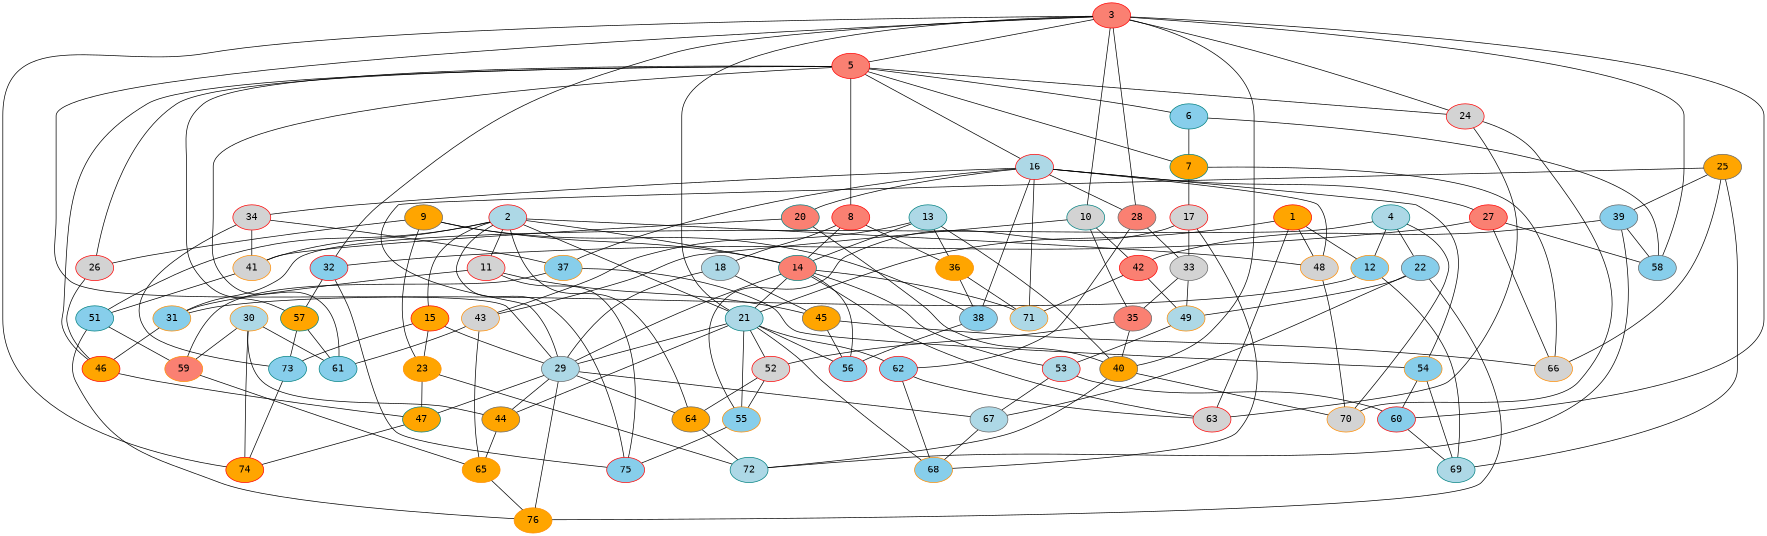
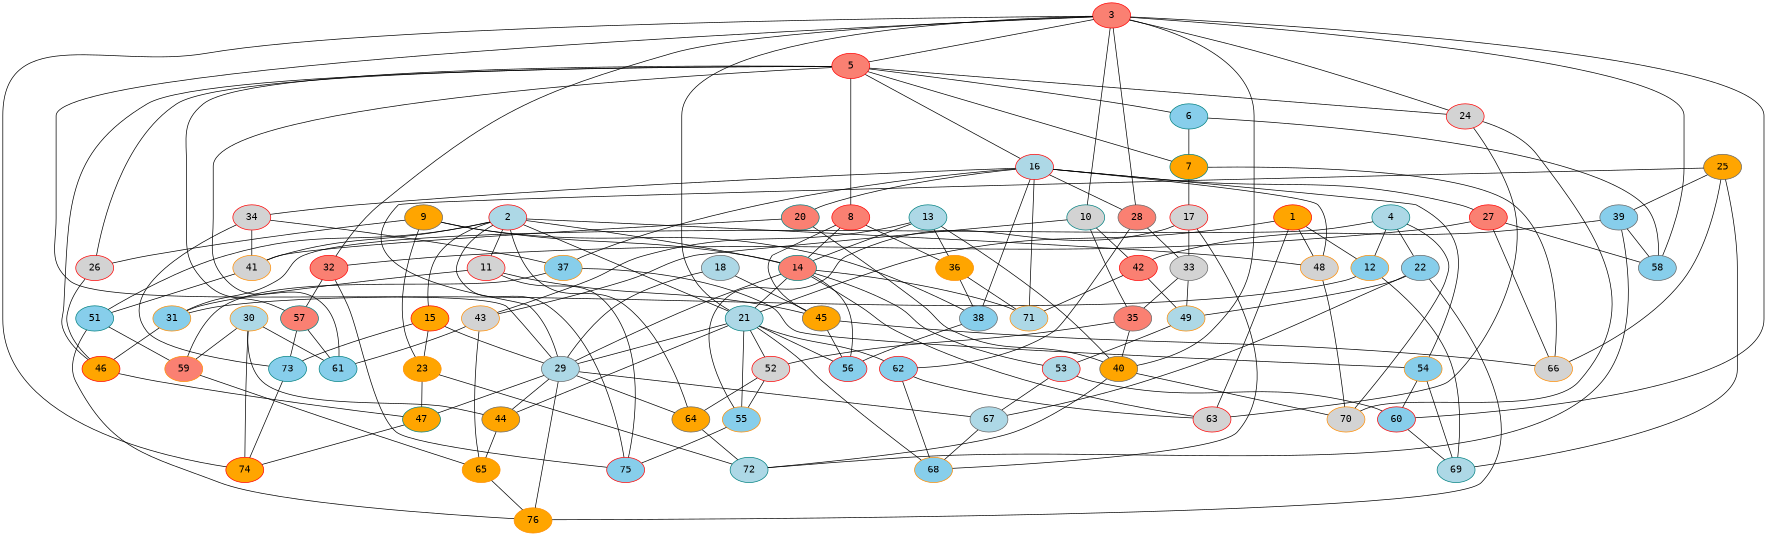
edge "8" -- "18": now "8" -- "45"
node "32": fillcolor skyblue -> salmon
node "57": fillcolor orange -> salmon
